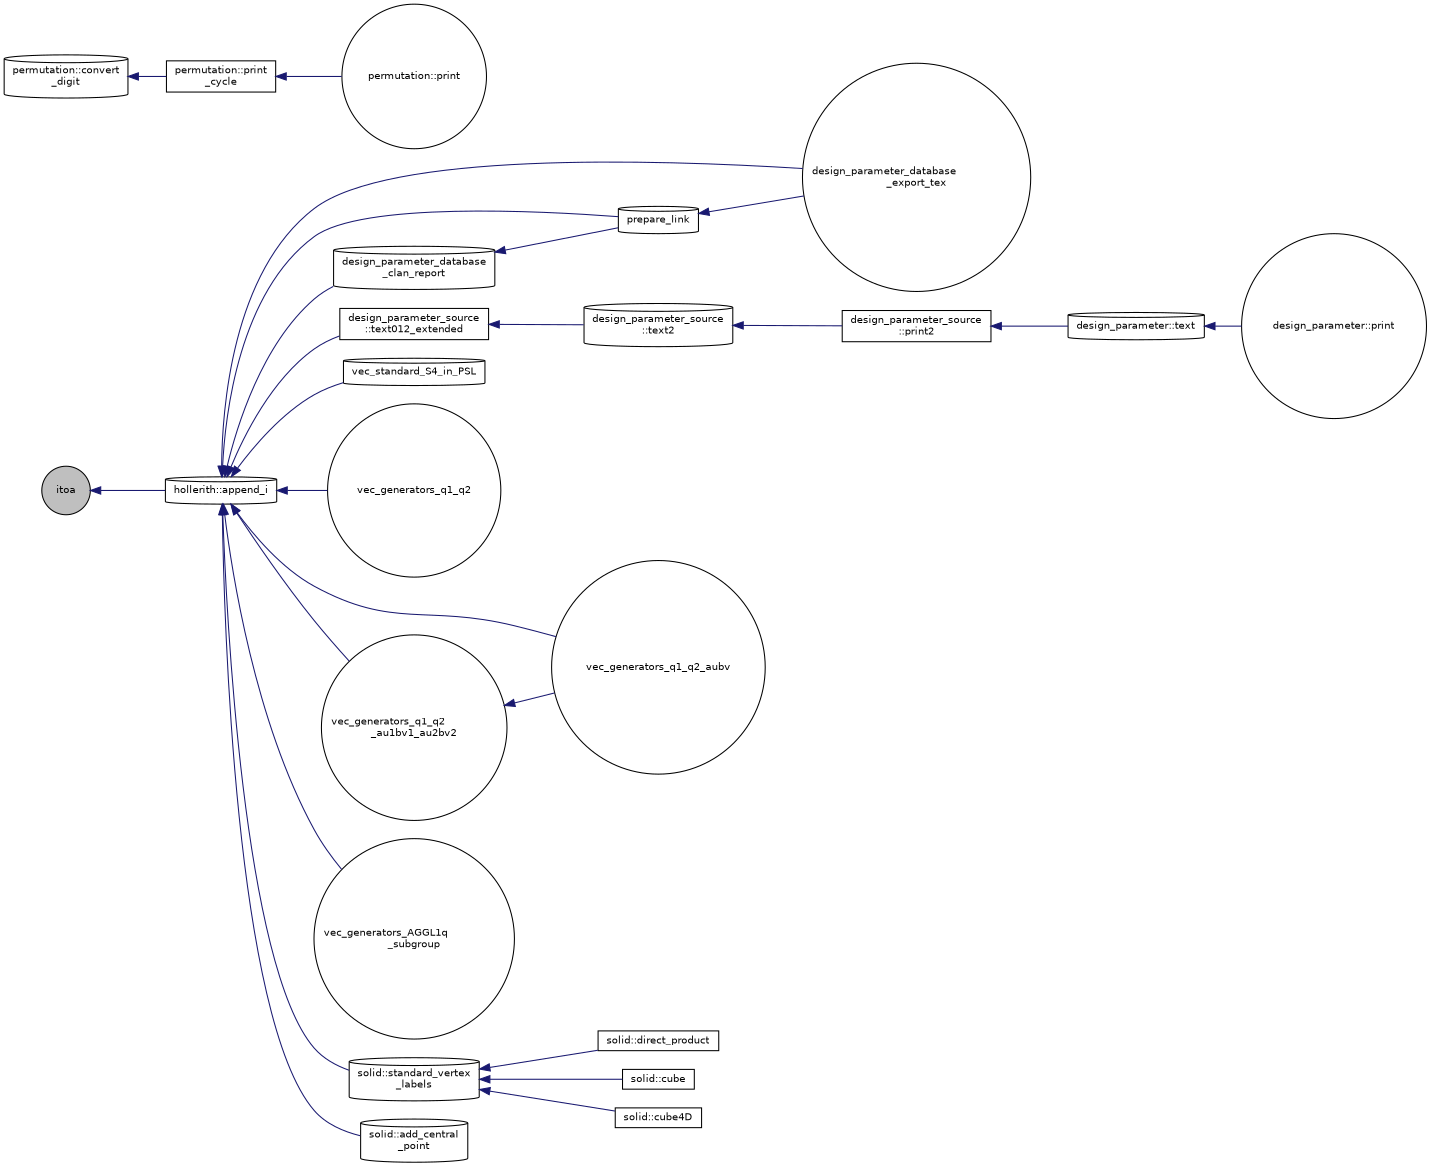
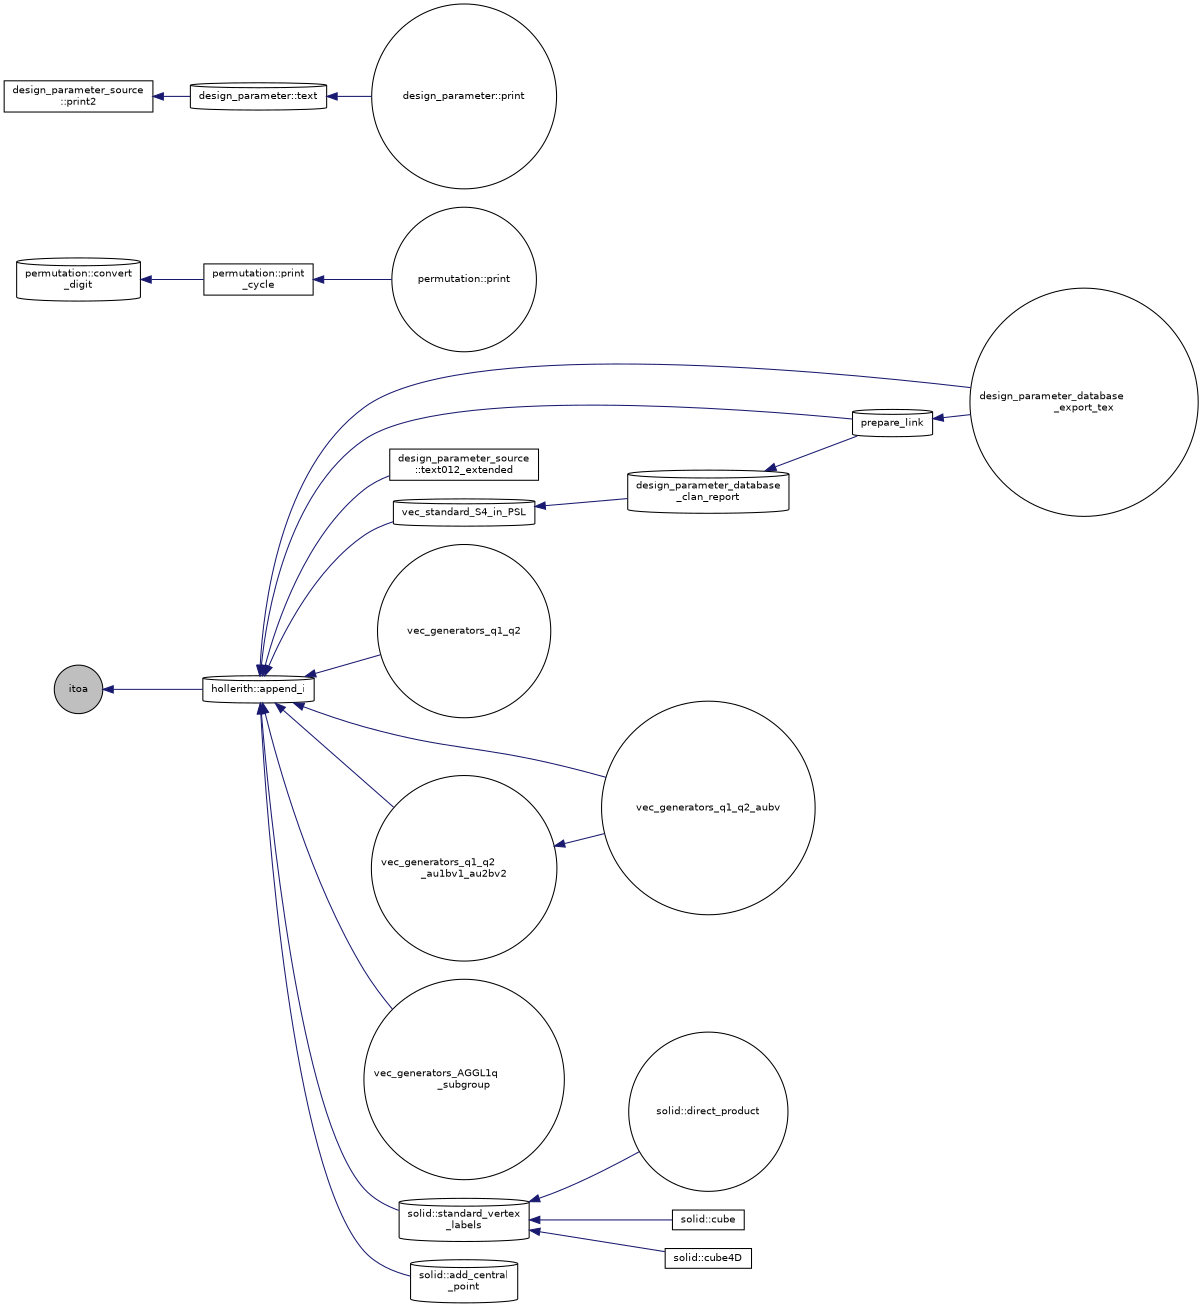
node "design_parameter_source ::text2": removed
edge "design_parameter_database _clan_report" -> "hollerith::append_i": now "design_parameter_database _clan_report" -> "vec_standard_S4_in_PSL"
node "solid::direct_product": shape box -> circle
